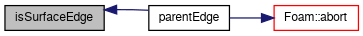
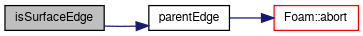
edge "parentEdge" -> "isSurfaceEdge": reversed
